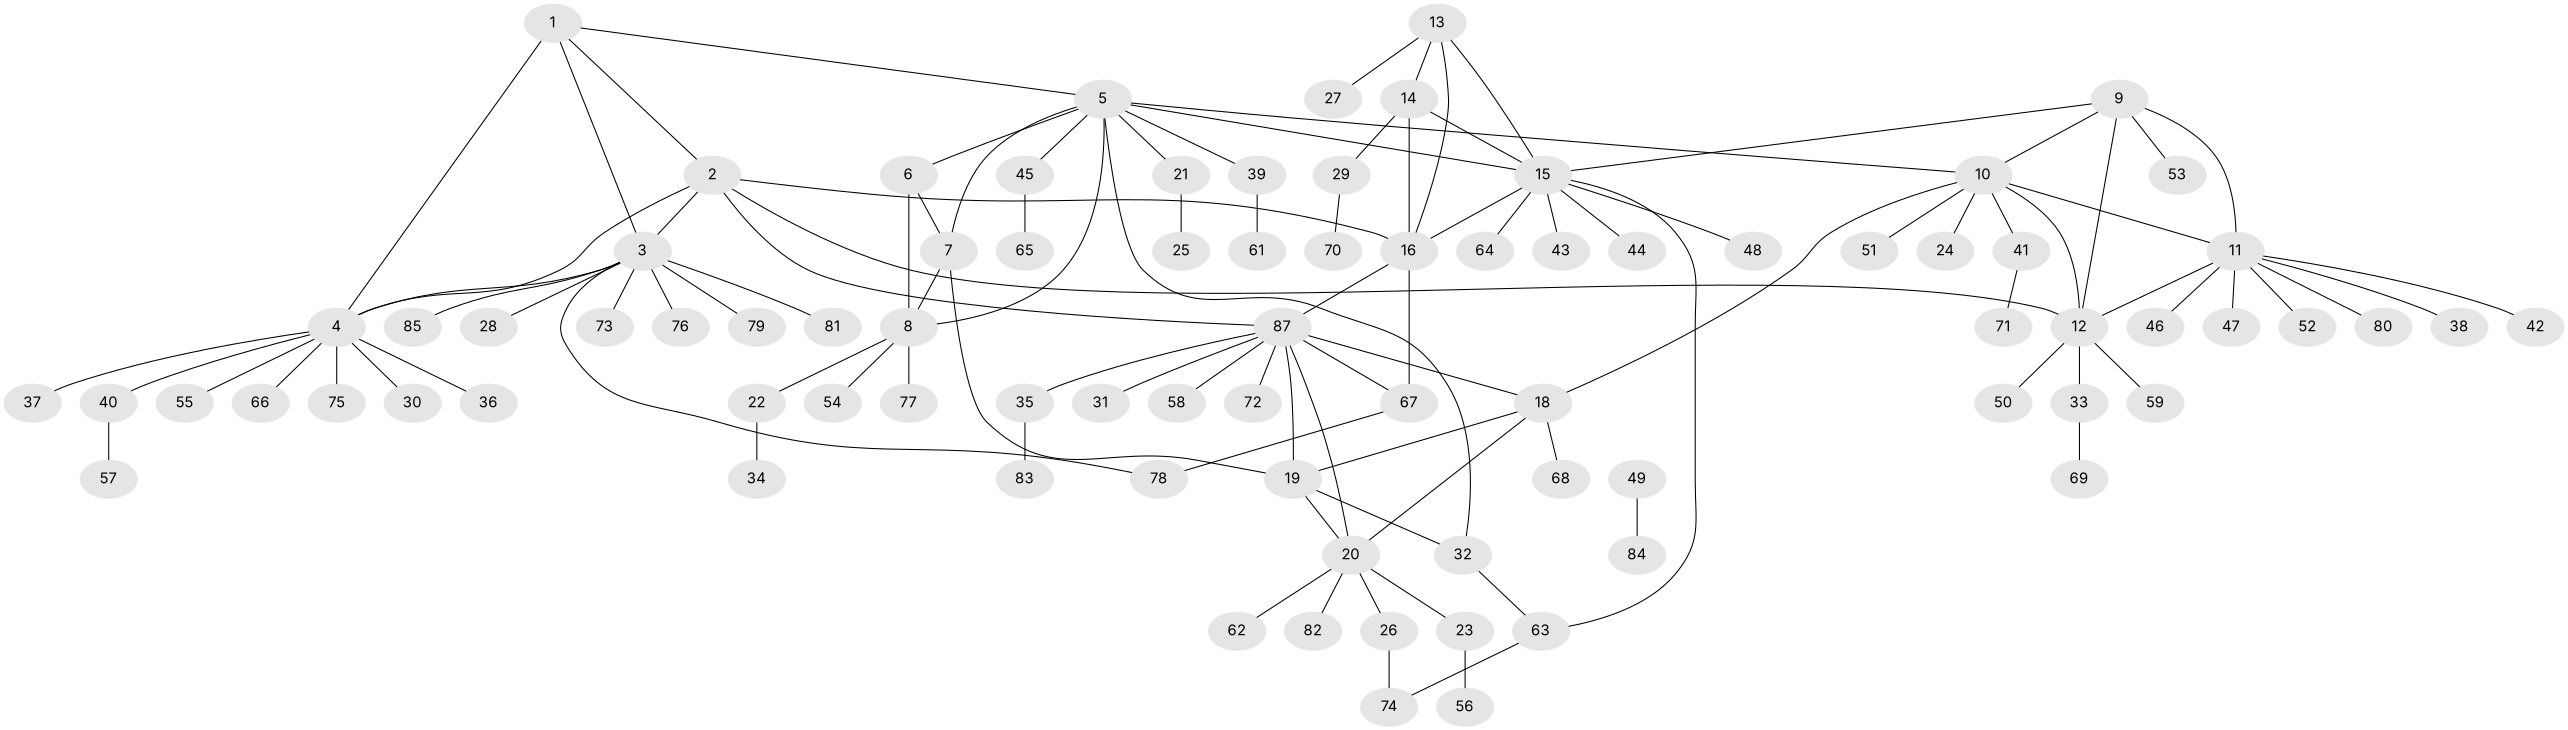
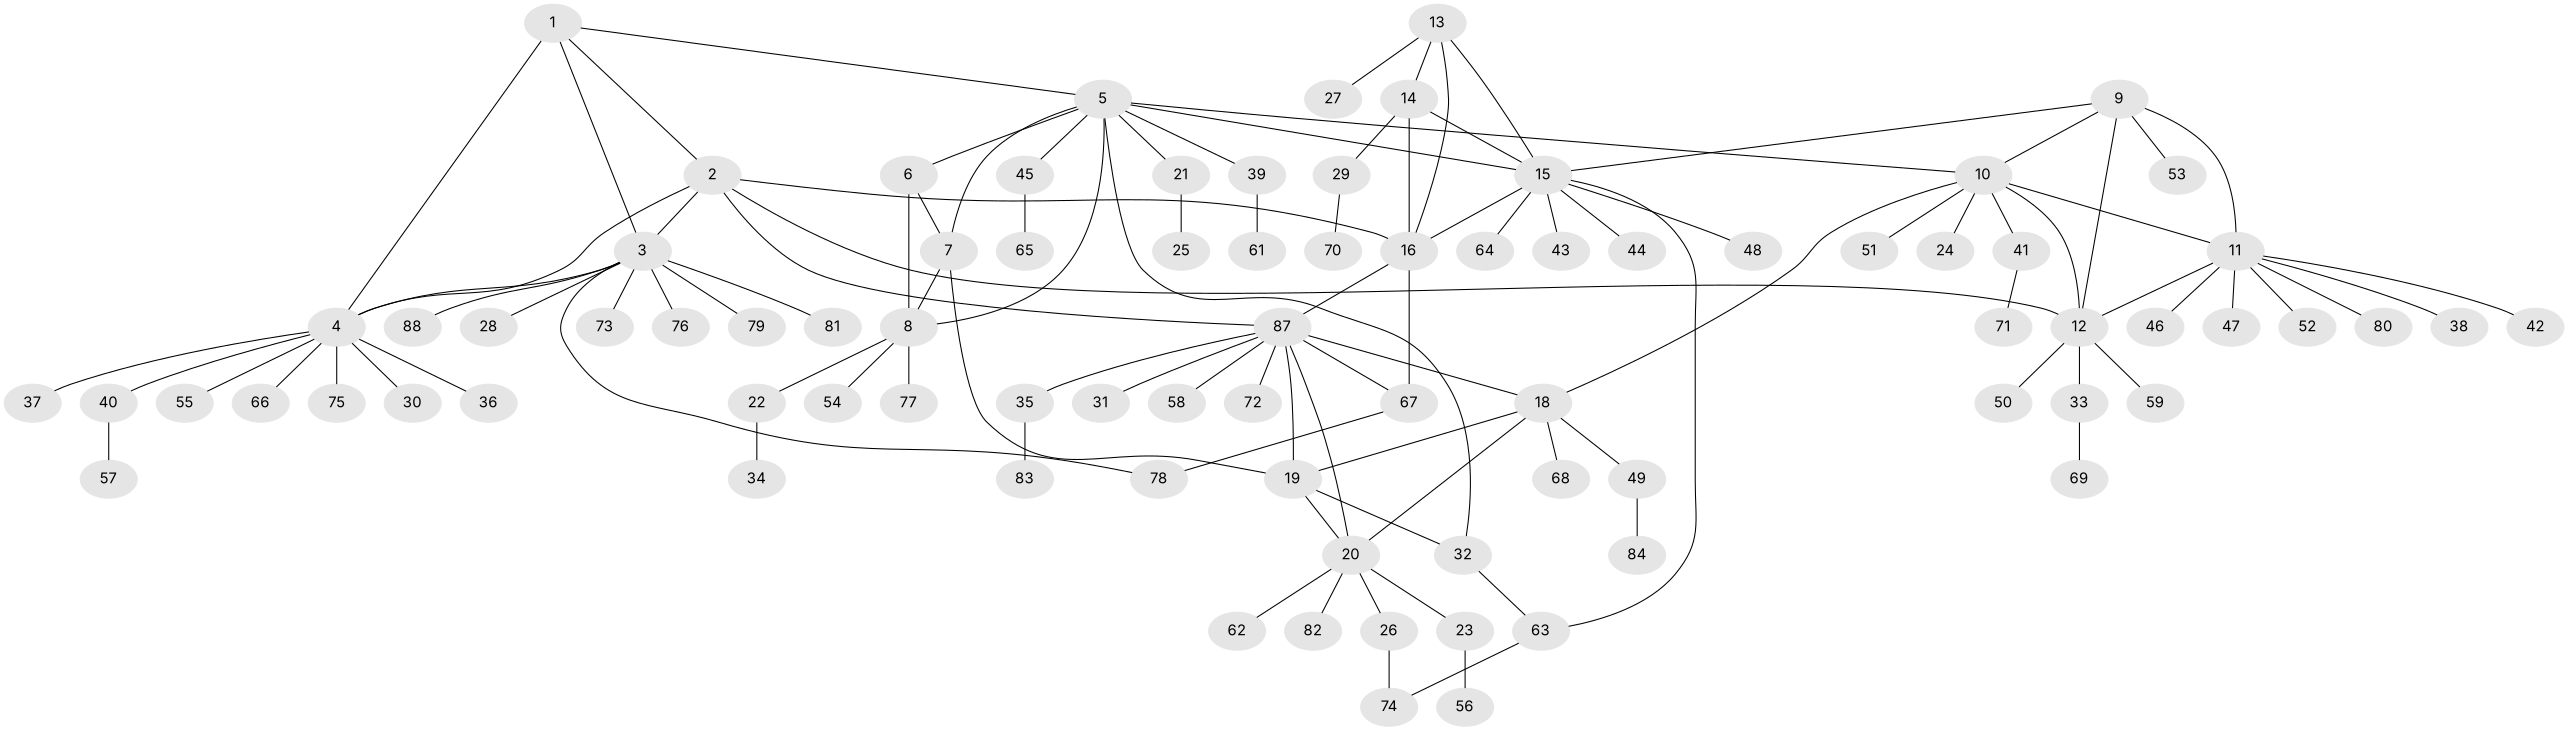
node "85": label "85" -> "88"
edge "18" -- "49": added
